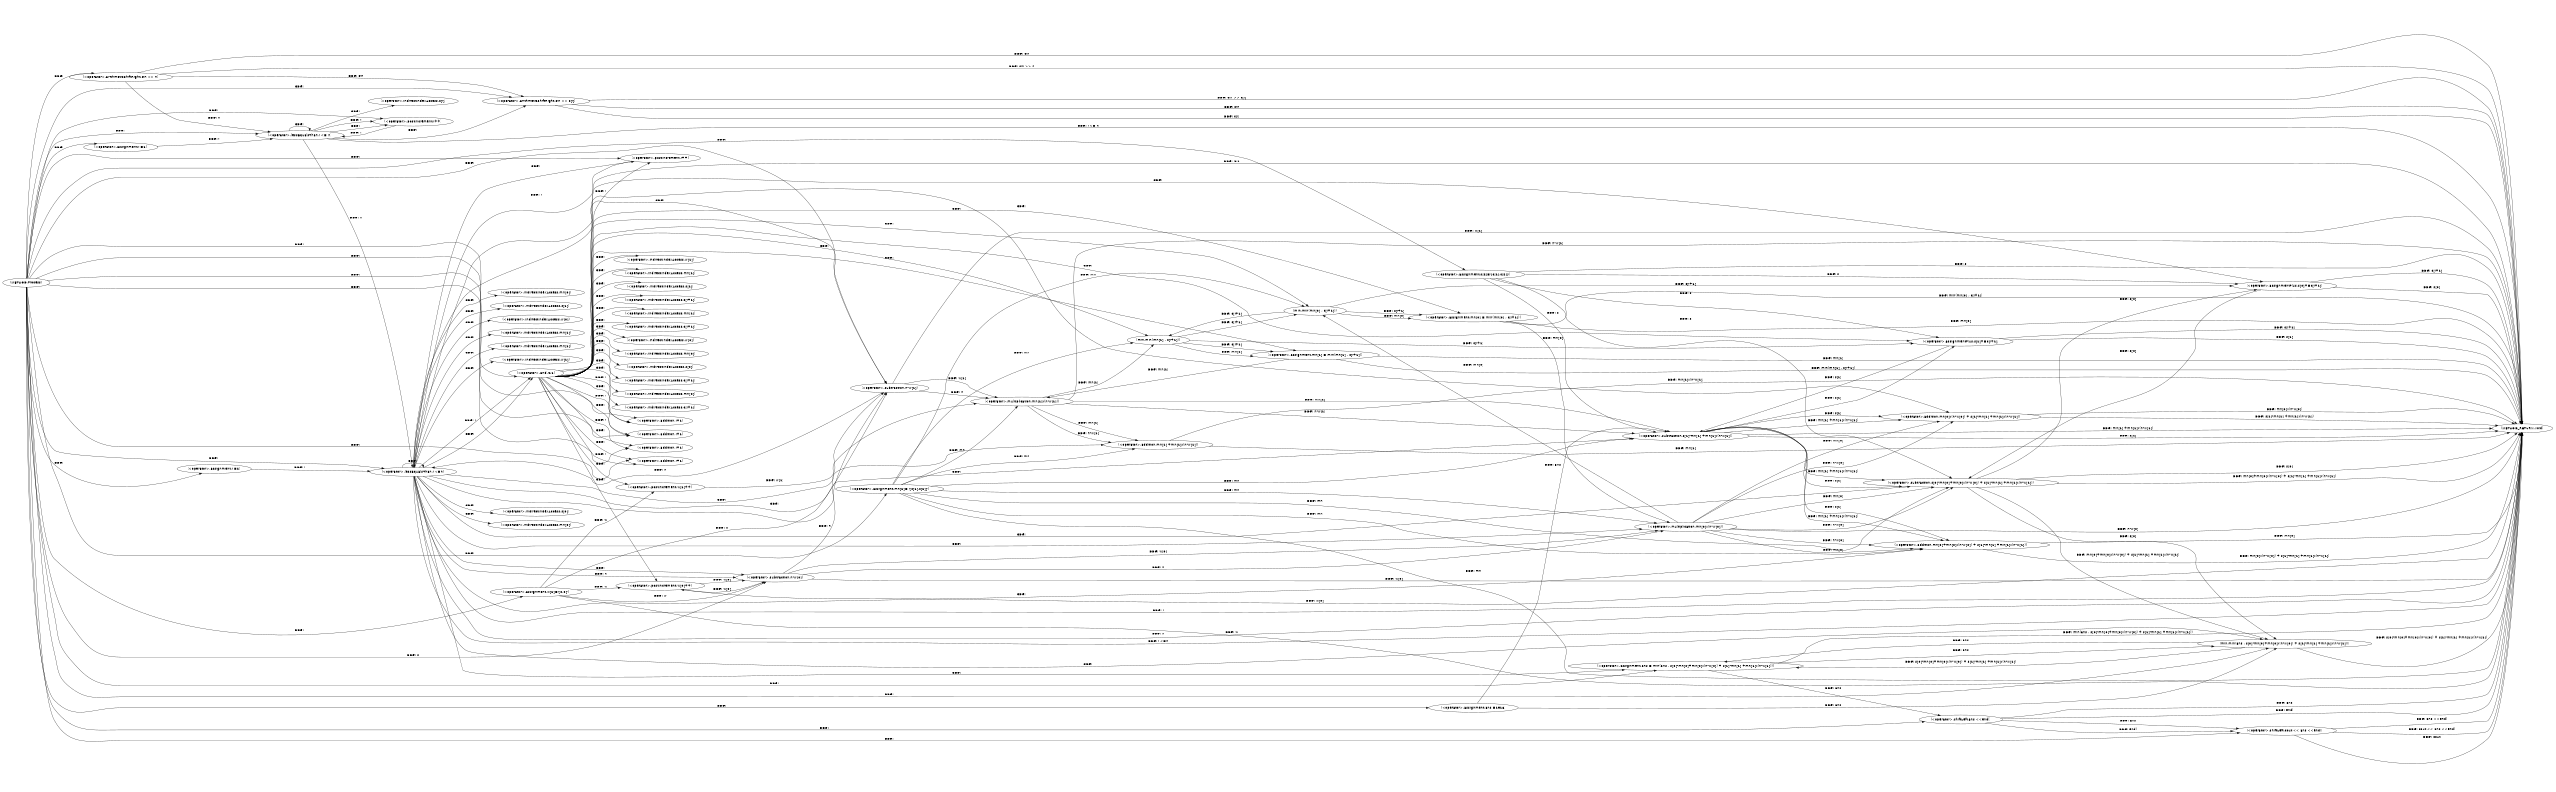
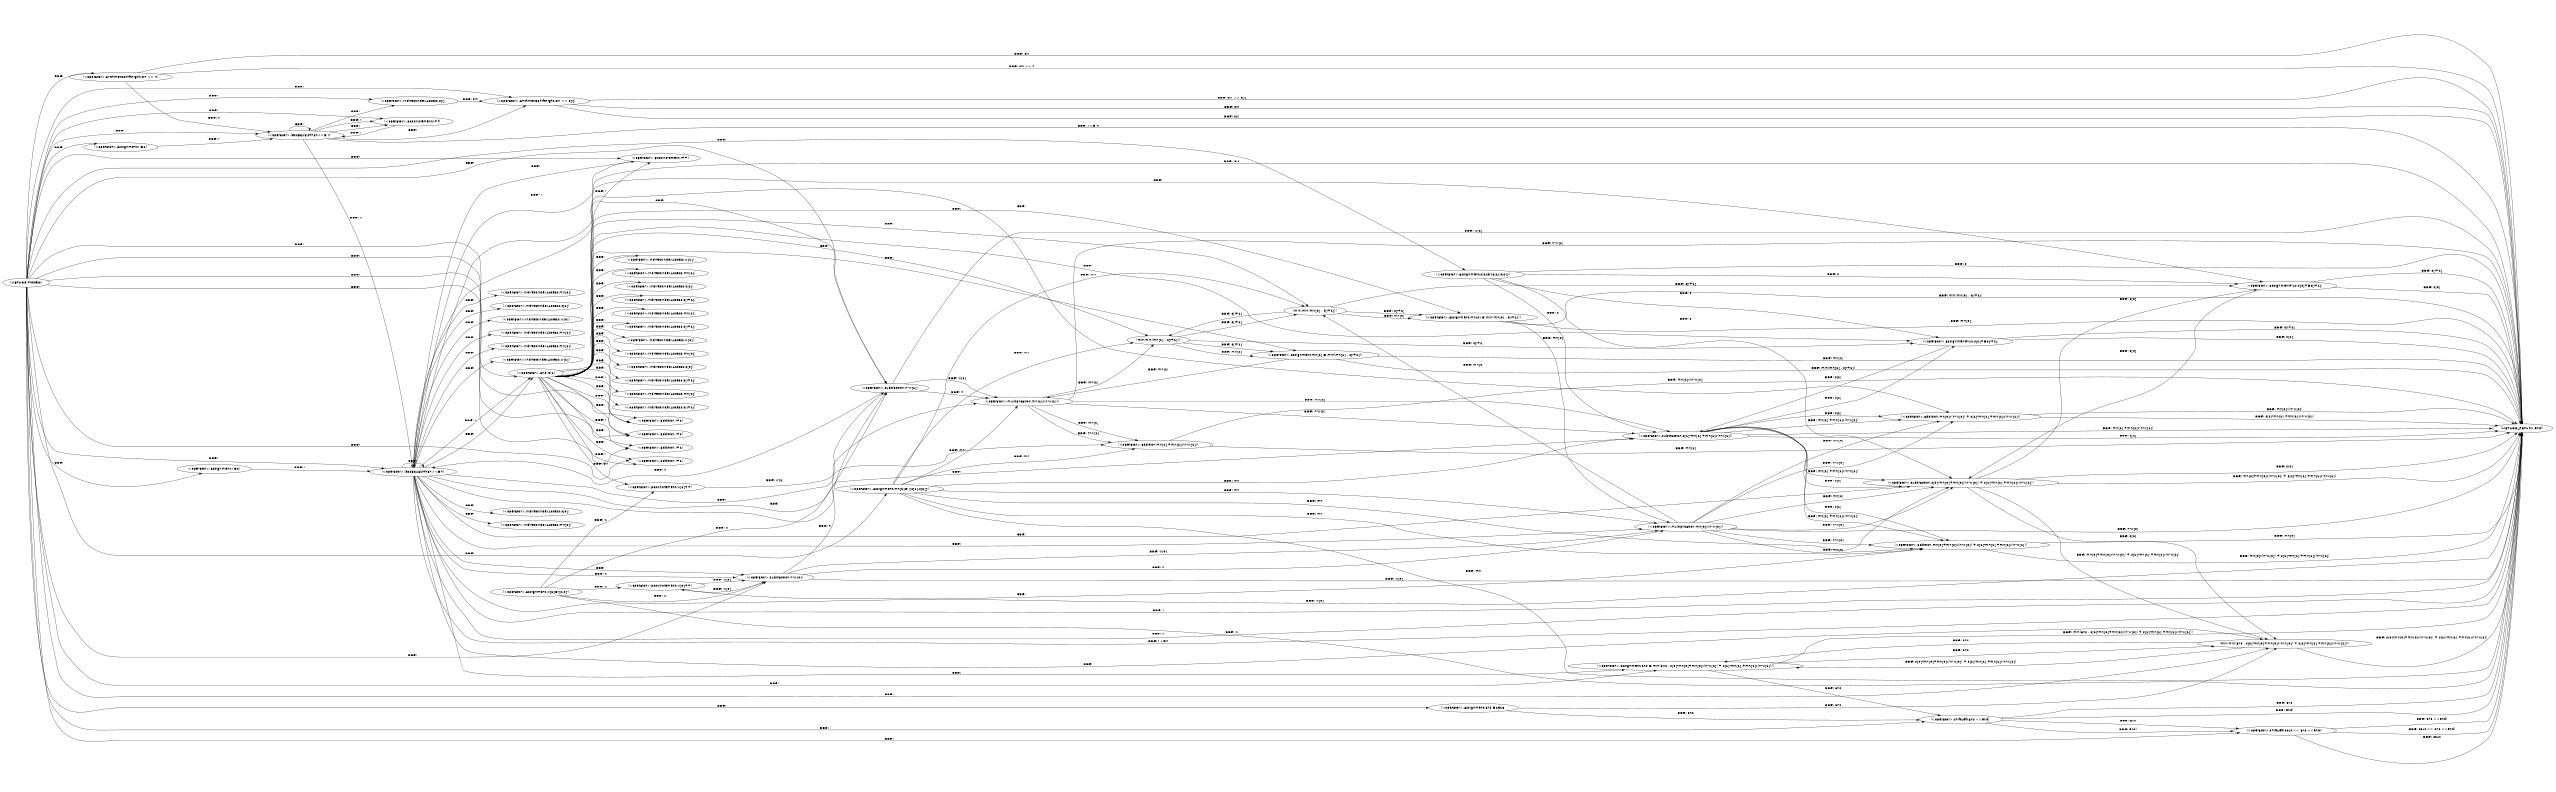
edge "(<operator>.arithmeticShiftRight,cin >> n)" -> "(<operator>.arithmeticShiftRight,cin >> c[i])": now "(<operator>.indirectIndexAccess,c[i])" -> "(<operator>.arithmeticShiftRight,cin >> c[i])"
edge "(METHOD,Process)" -> "(<operator>.arithmeticShiftRight,cin >> c[i])": label "CDG: " -> "DDG: "
edge "(METHOD,Process)" -> "(<operator>.subtraction,n-w[1])": label "DDG: " -> "CDG: "
node "(METHOD_RETURN,void)": label "(METHOD_RETURN,void)" -> "(METHOD_RETURN,endl)"
edge "(<operator>.and,i&1)" -> "(<operator>.postIncrement,w[1]++)": label "CDG: " -> "DDG: cin"
edge "(<operator>.and,i&1)" -> "(<operator>.postIncrement,w[0]++)": removed, label "CDG:"
edge "(<operator>.assignment,ans =1e18)" -> "(<operator>.subtraction,s[1]-mn[1] +mn[1]*(n-w[1]))": now "(<operator>.assignment,ans =1e18)" -> "(<operator>.shiftLeft,ans <<endl)"
edge "(METHOD,Process)" -> "(<operator>.assignment,w[2]={0,0})": now "(METHOD,Process)" -> "(<operator>.indirectIndexAccess,c[i])"
edge "(METHOD,Process)" -> "(<operator>.subtraction,n-w[0])": label "DDG: s" -> "DDG: "
